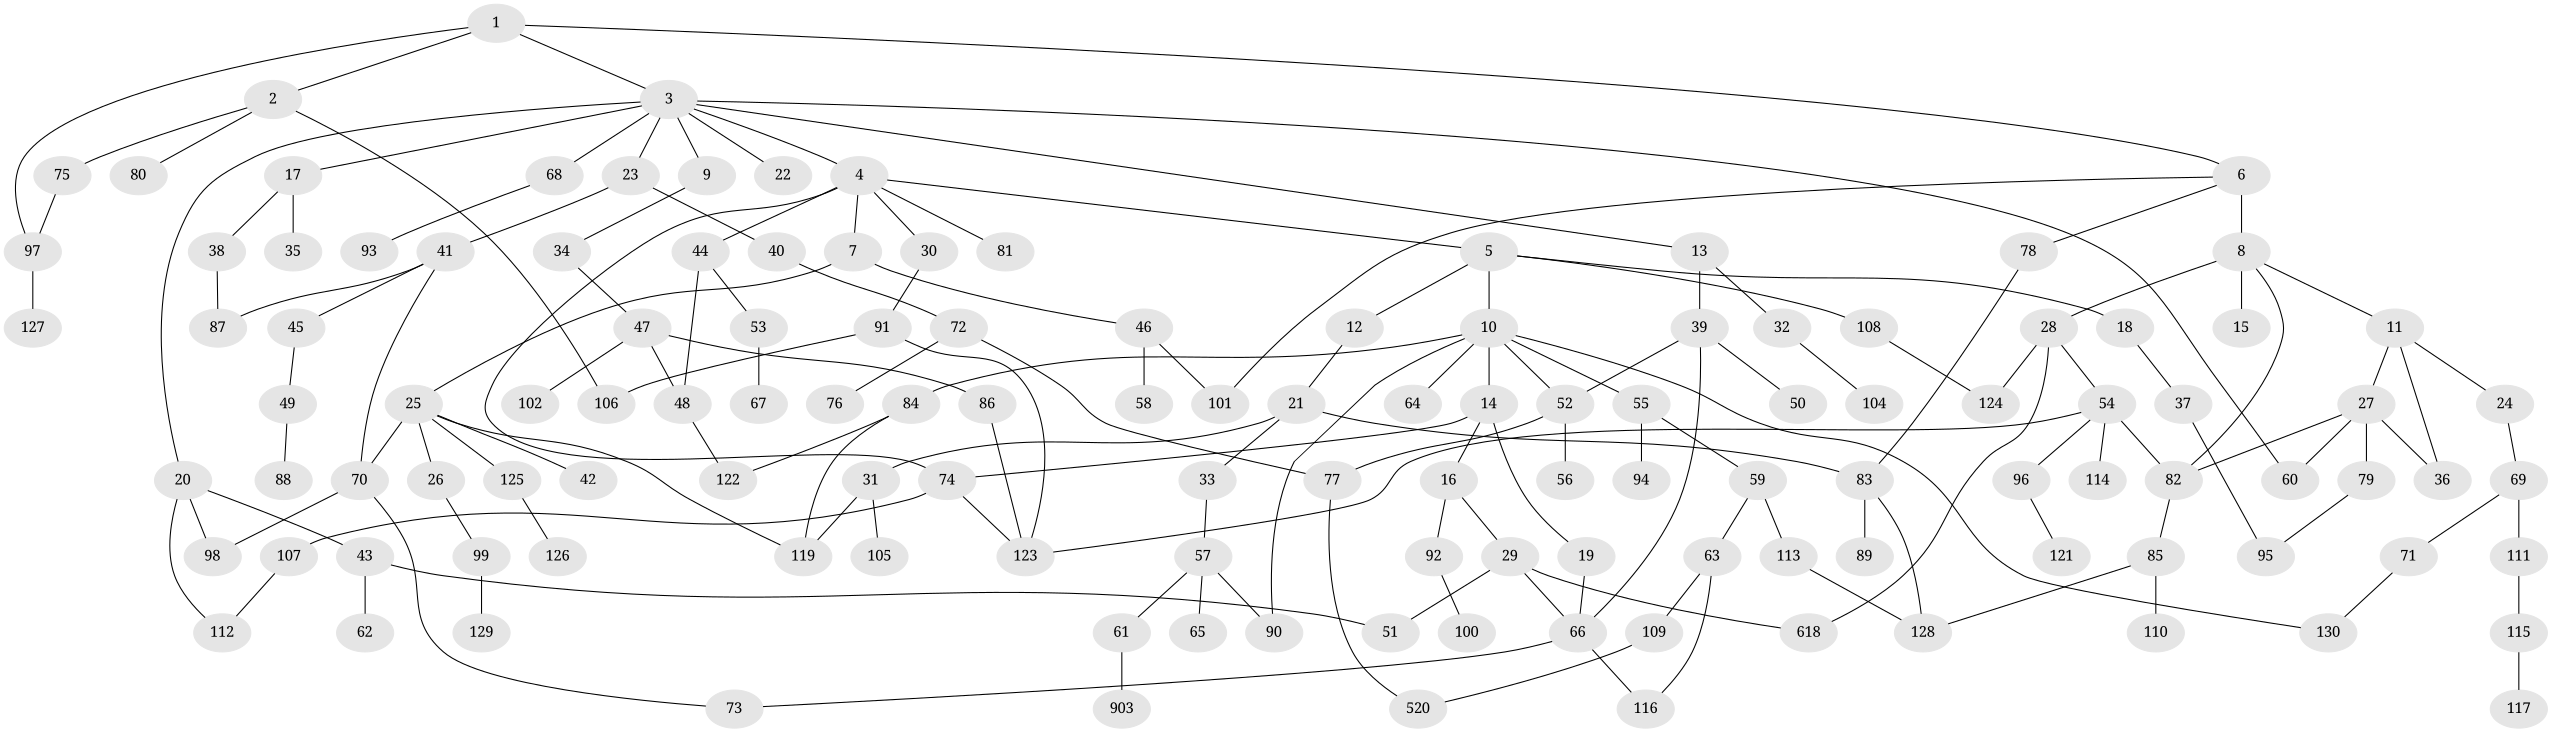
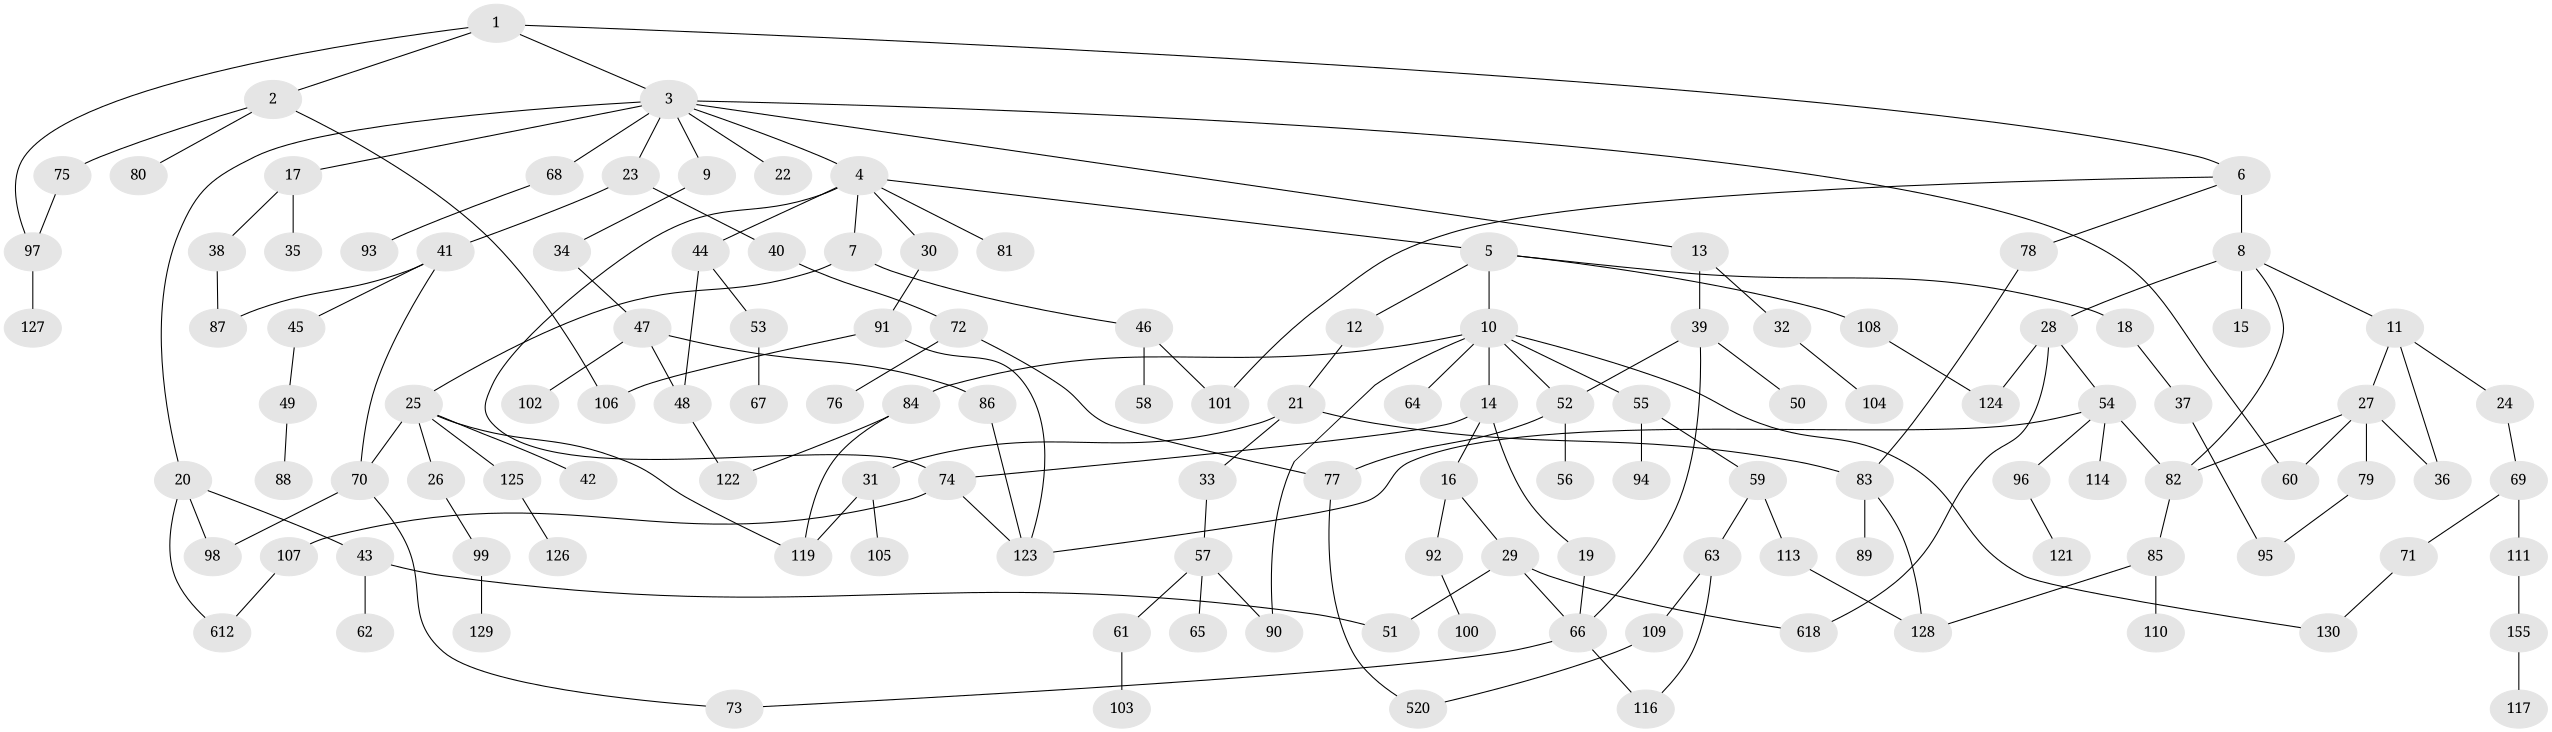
node "112": label "112" -> "612"
node "115": label "115" -> "155"
node "903": label "903" -> "103"
